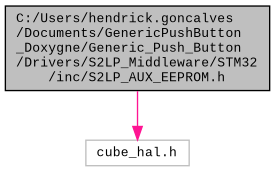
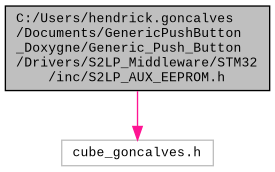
node "cube_hal.h": label "cube_hal.h" -> "cube_goncalves.h"
